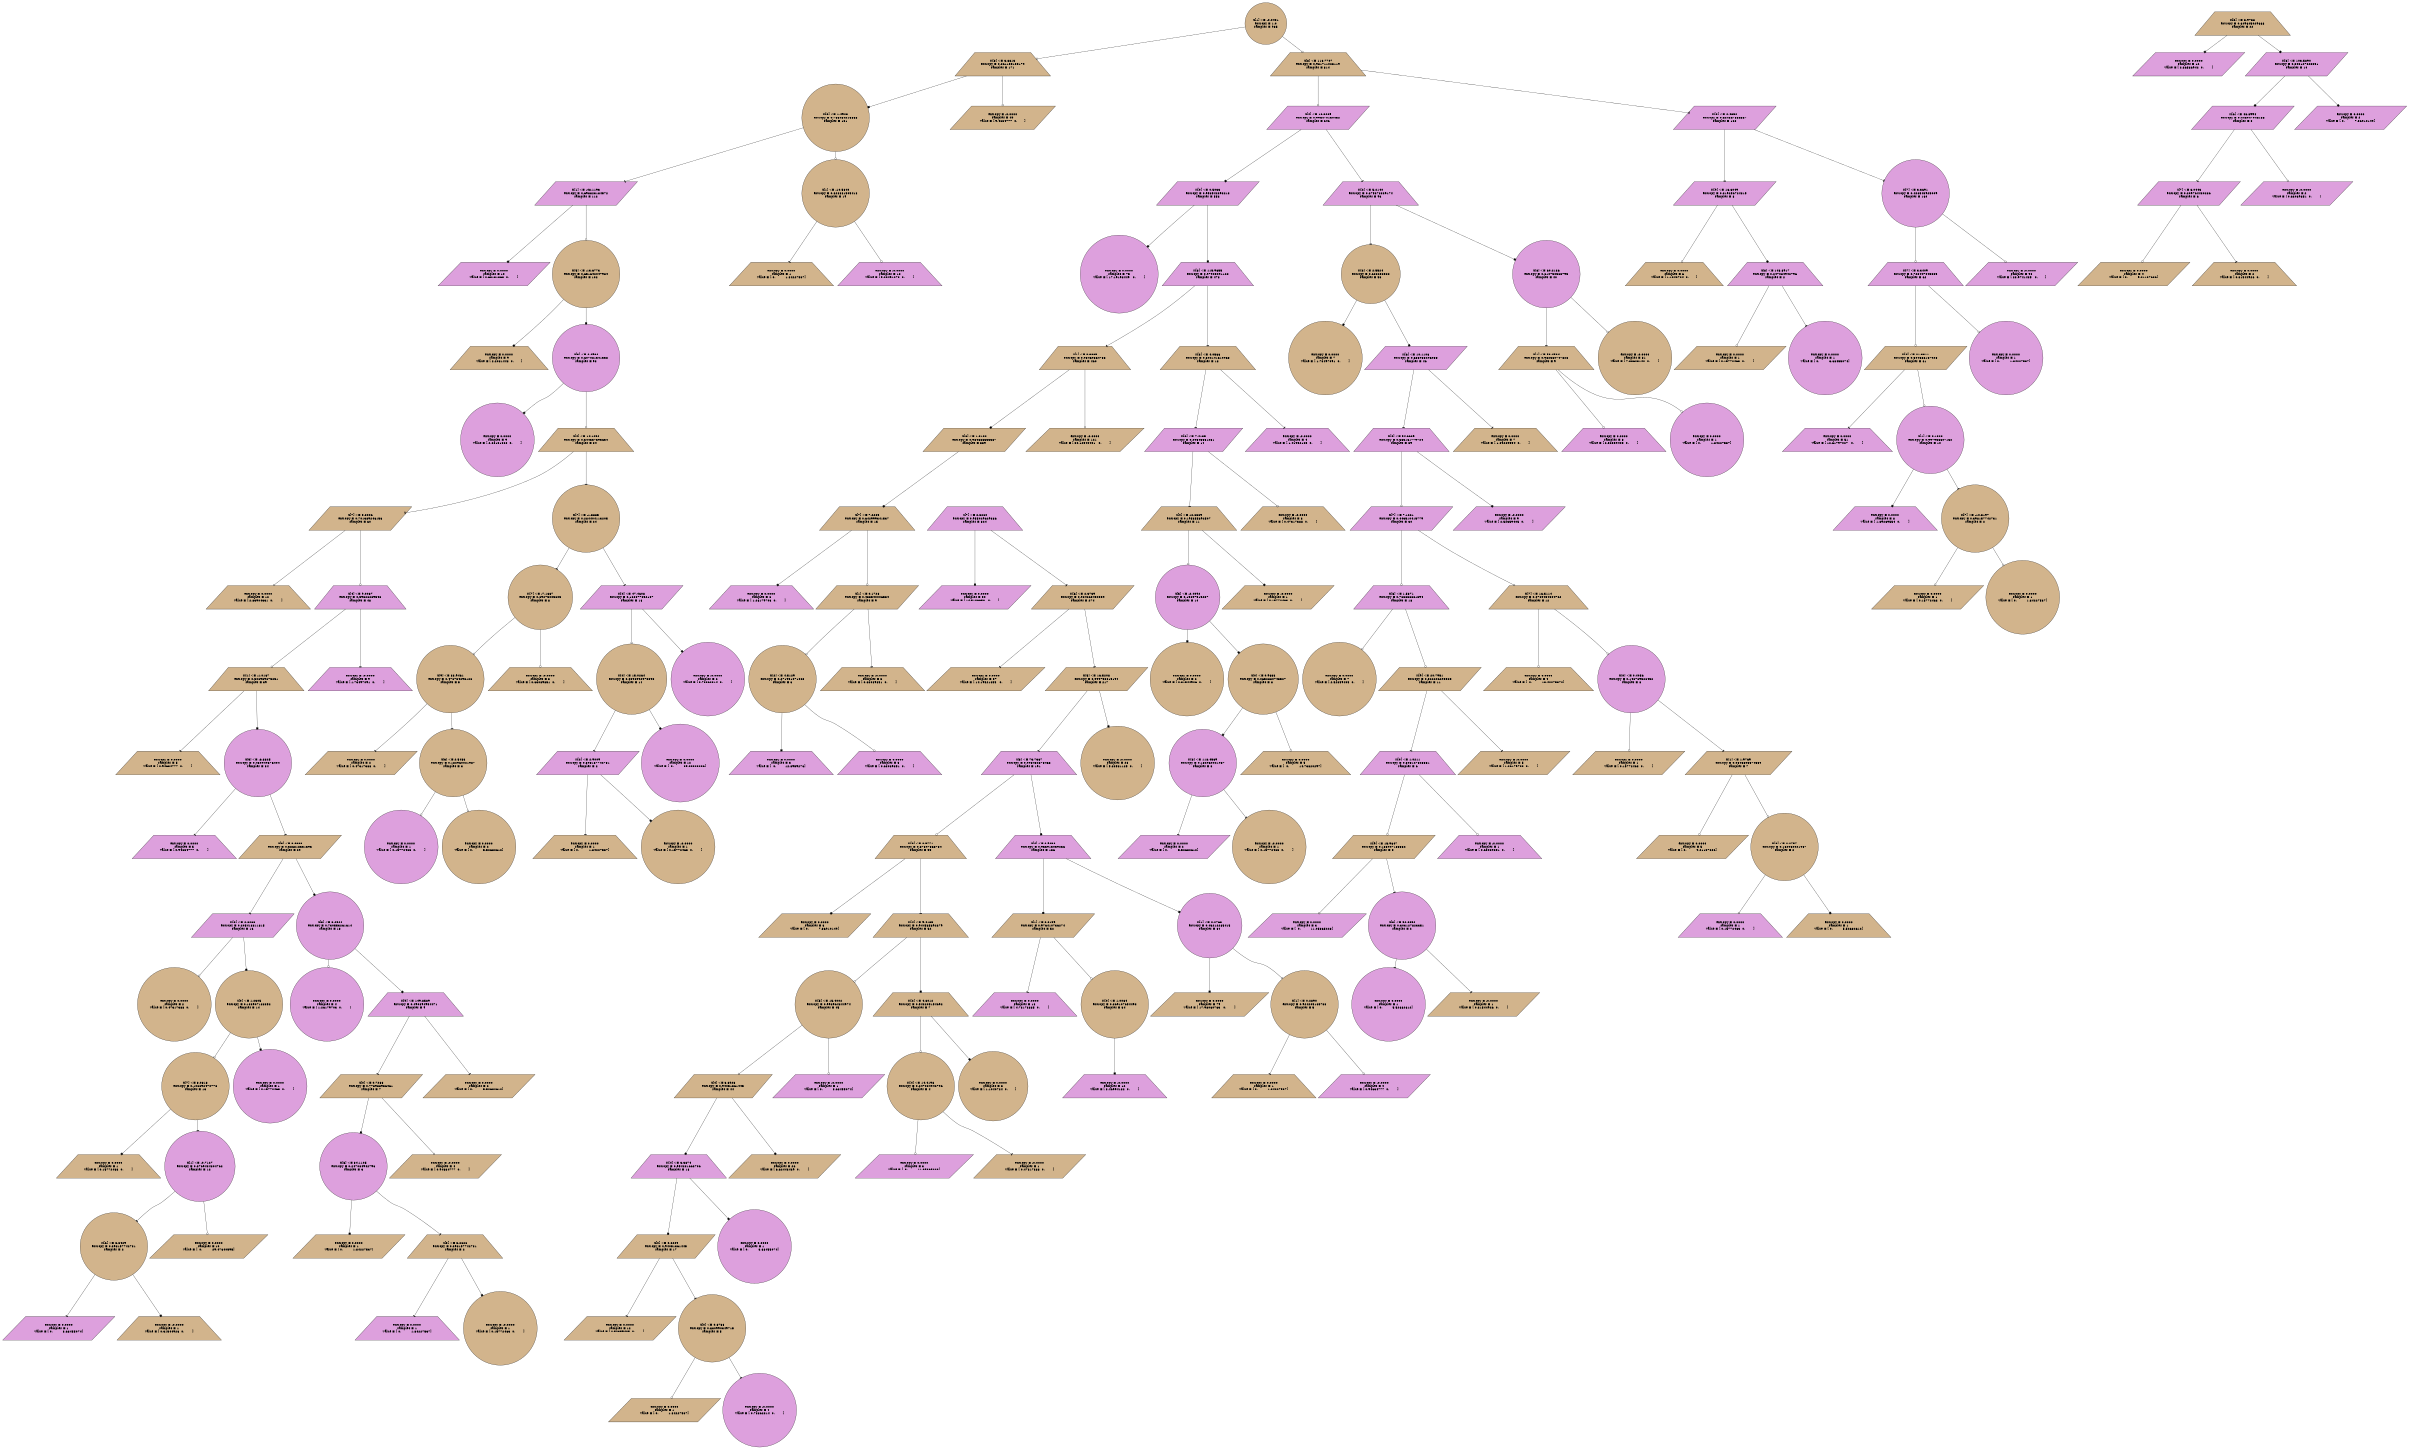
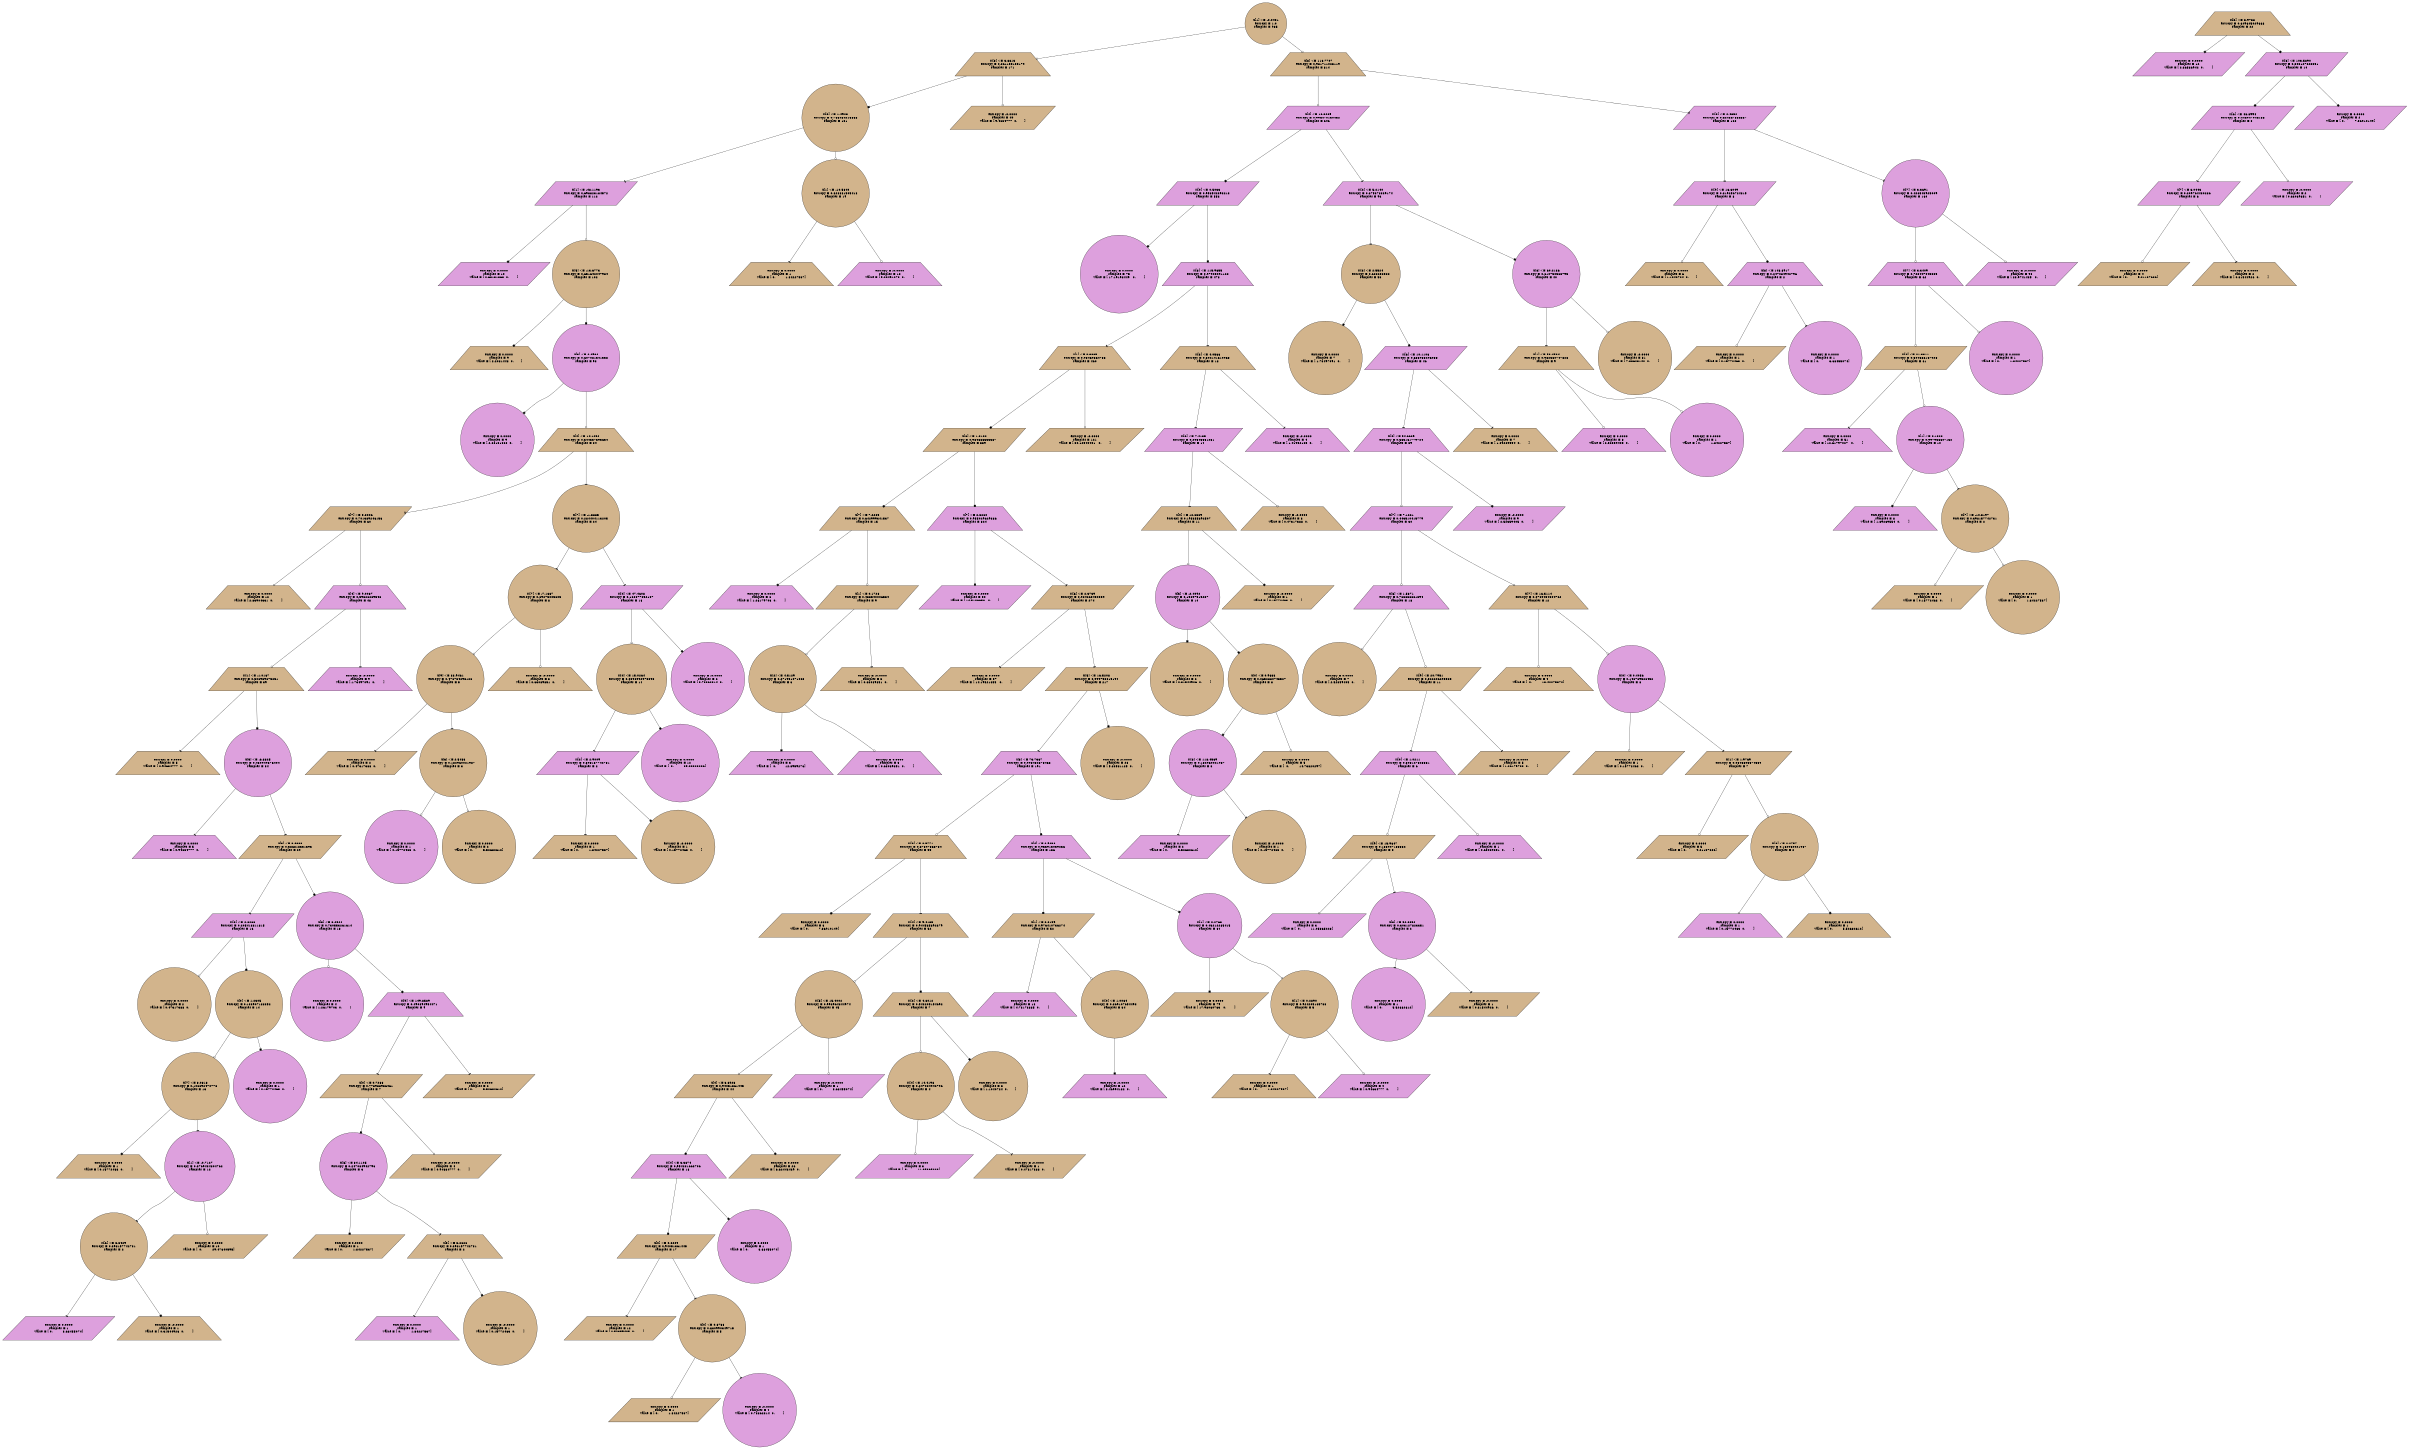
edge "X[6] <= 1.3102 entropy = 0.984686533387 samples = 339" -> "X[7] <= 2.3260 entropy = 0.955029629386 samples = 324": added
